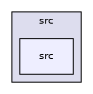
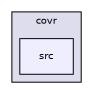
cluster "src": label "src" -> "covr"
